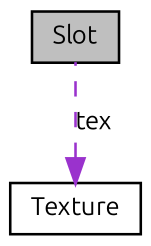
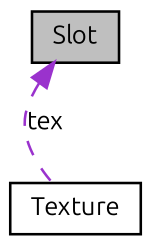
edge "Slot" -> "Texture": reversed
